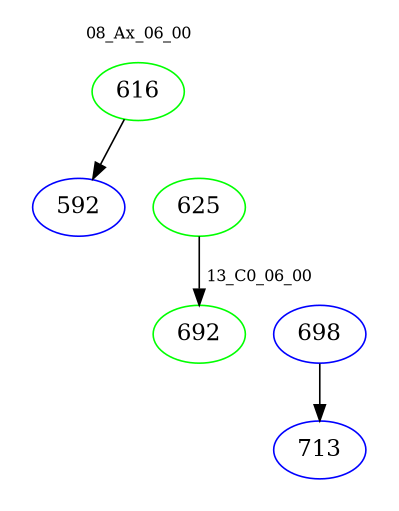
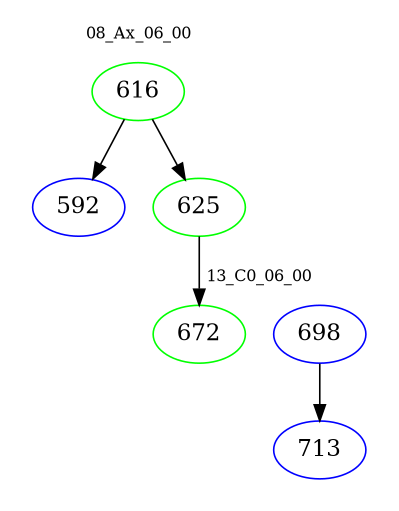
edge "616" -> "625": added
node "692": label "692" -> "672"
